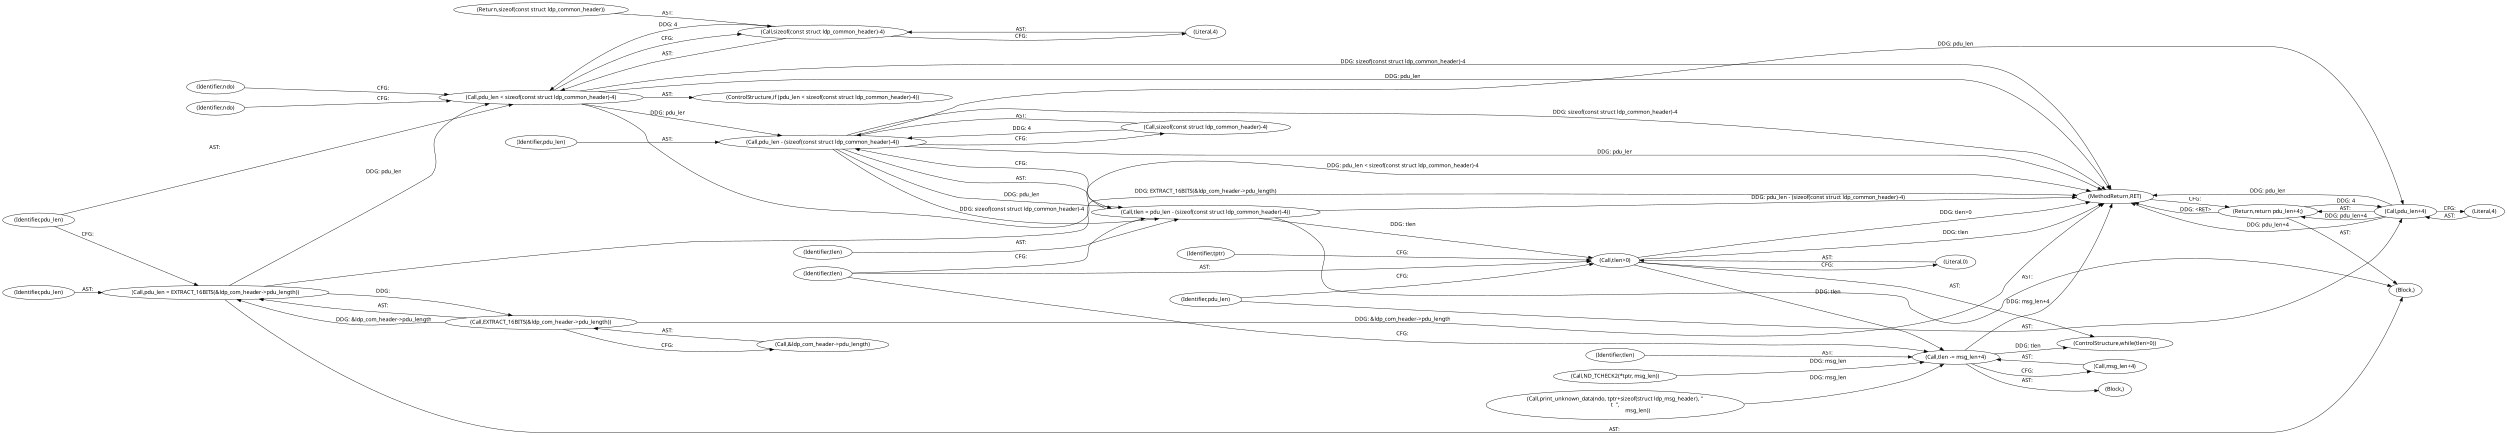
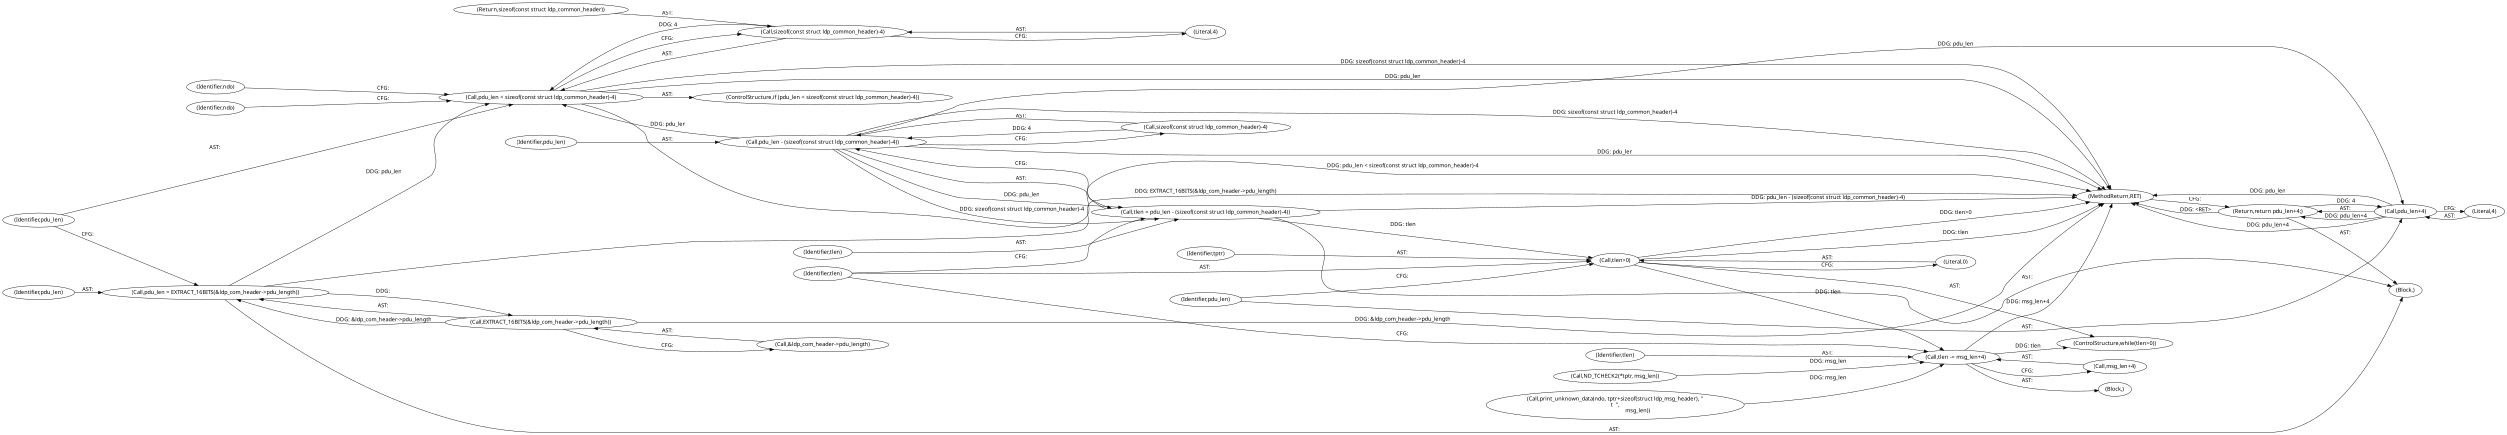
edge "(Call,pdu_len < sizeof(const struct ldp_common_header)-4)" -> "(Call,pdu_len - (sizeof(const struct ldp_common_header)-4))": reversed
edge "(Identifier,tptr)" -> "(Call,tlen>0)": label "CFG: " -> "AST: "
